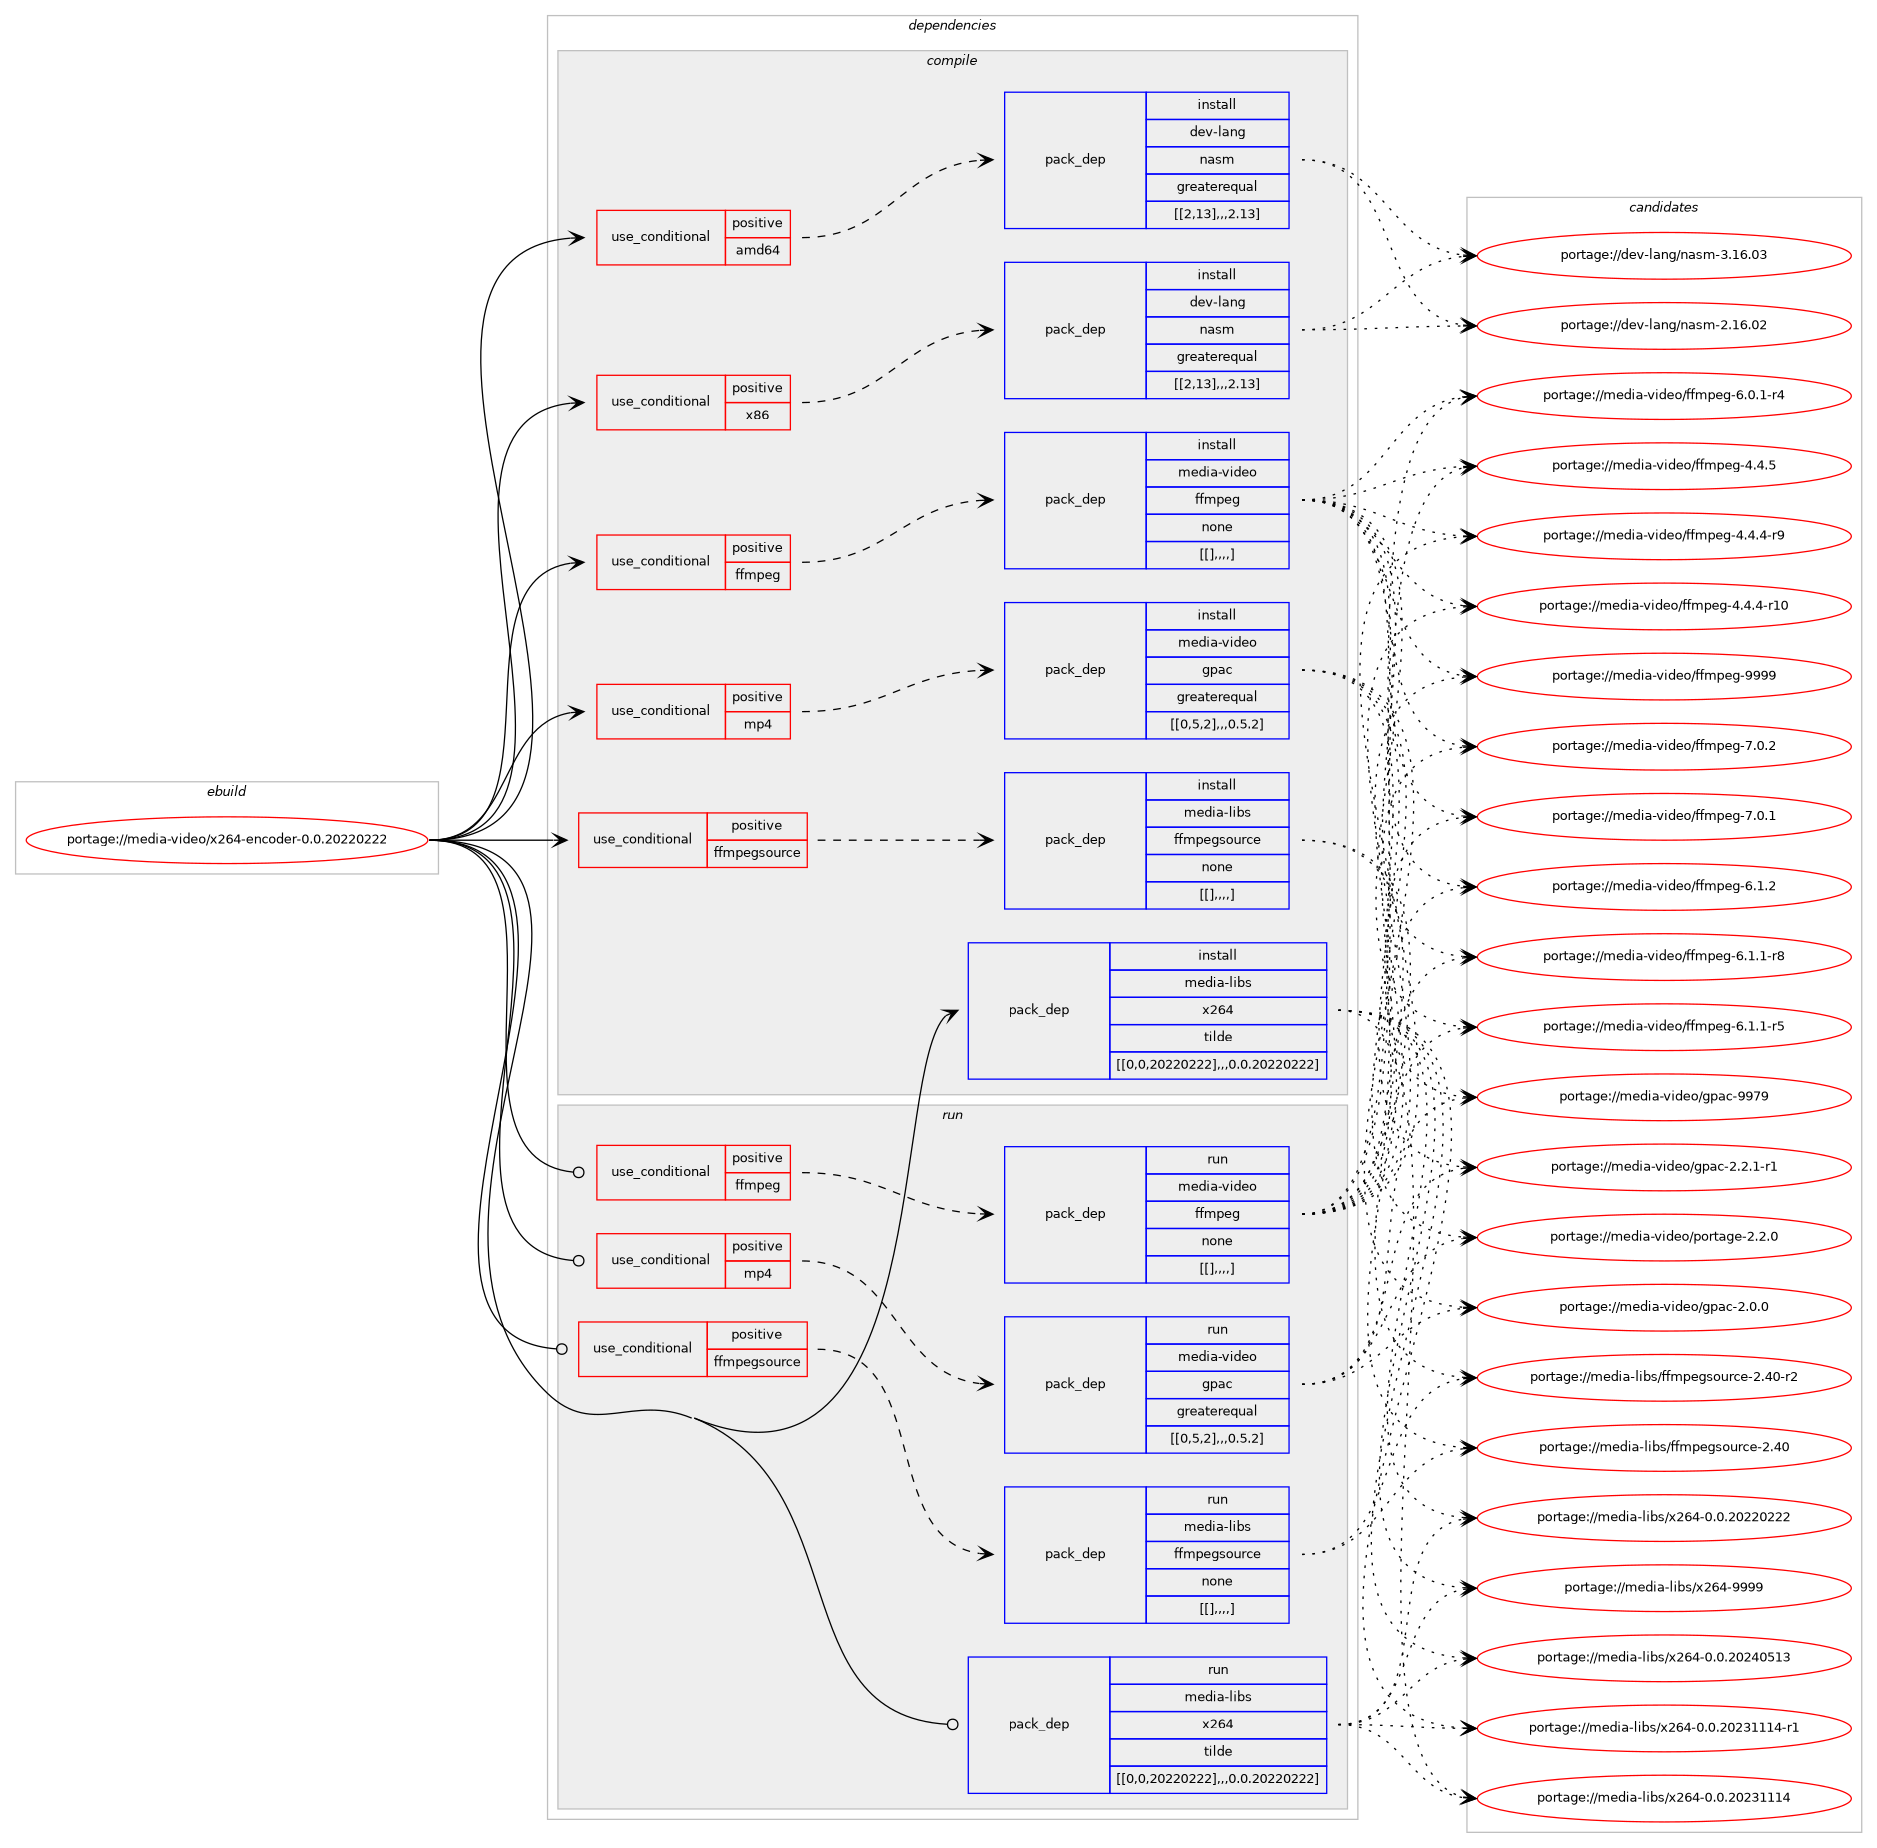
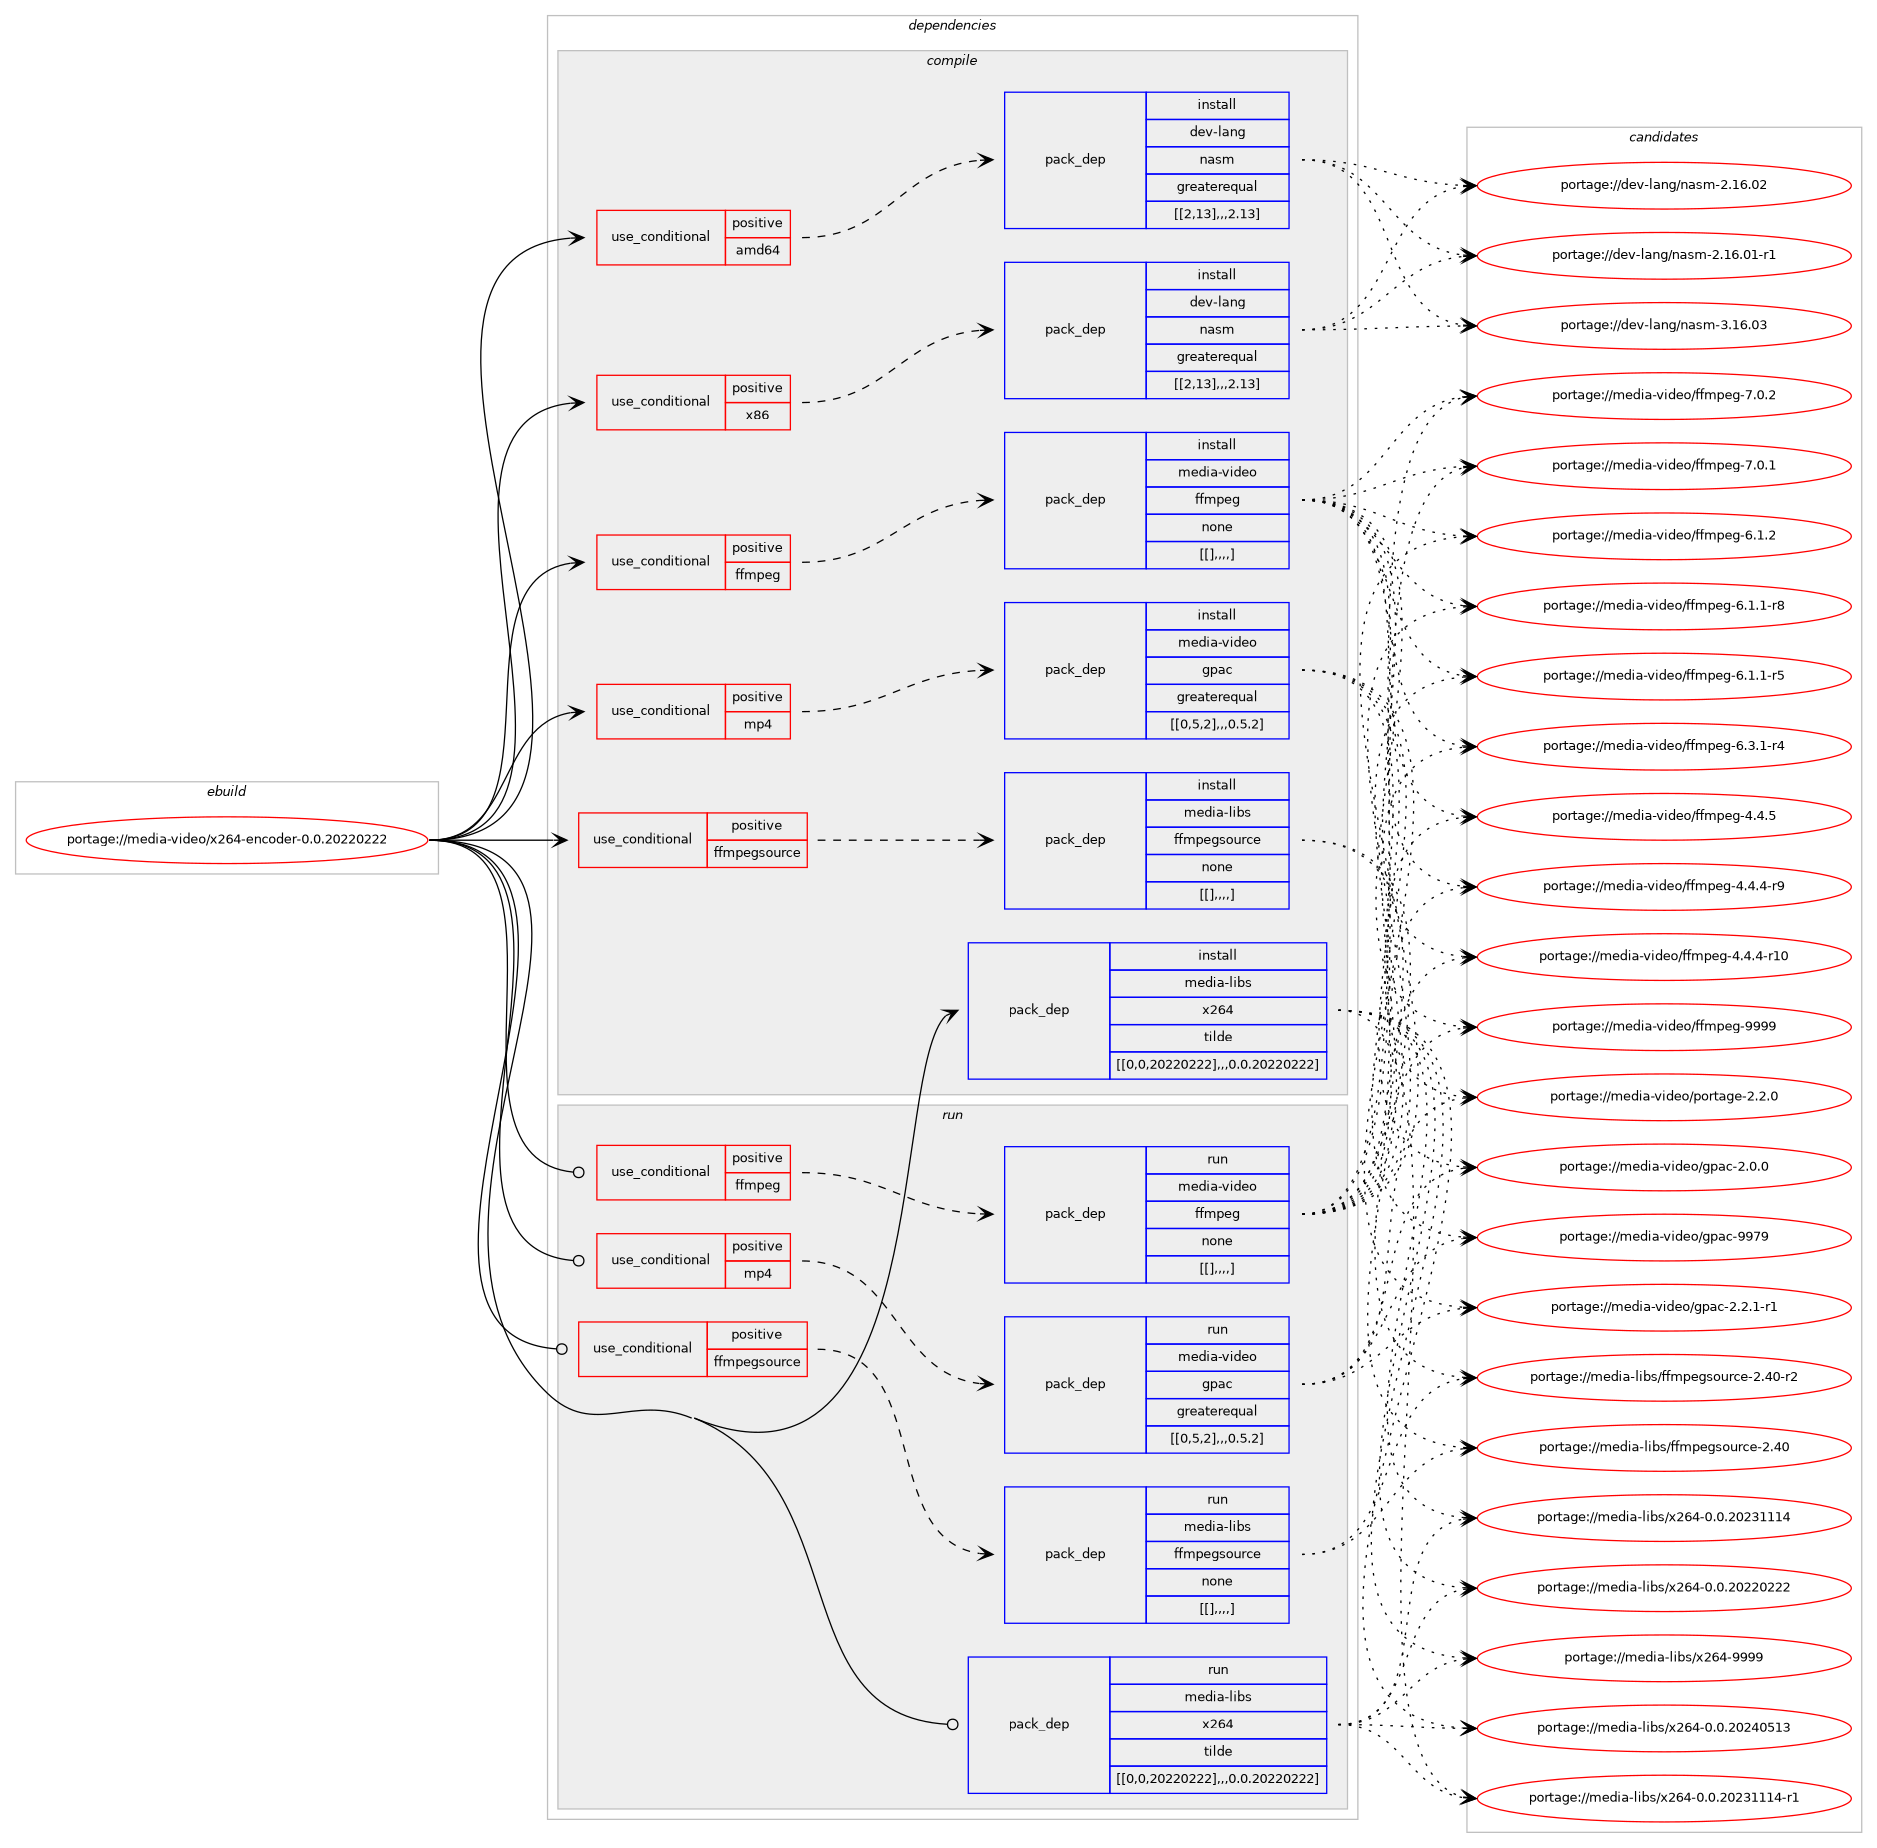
node "portage://dev-lang/nasm-2.16.01-r1": added
node "portage://media-video/ffmpeg-6.0.1-r4": label "portage://media-video/ffmpeg-6.0.1-r4" -> "portage://media-video/ffmpeg-6.3.1-r4"
